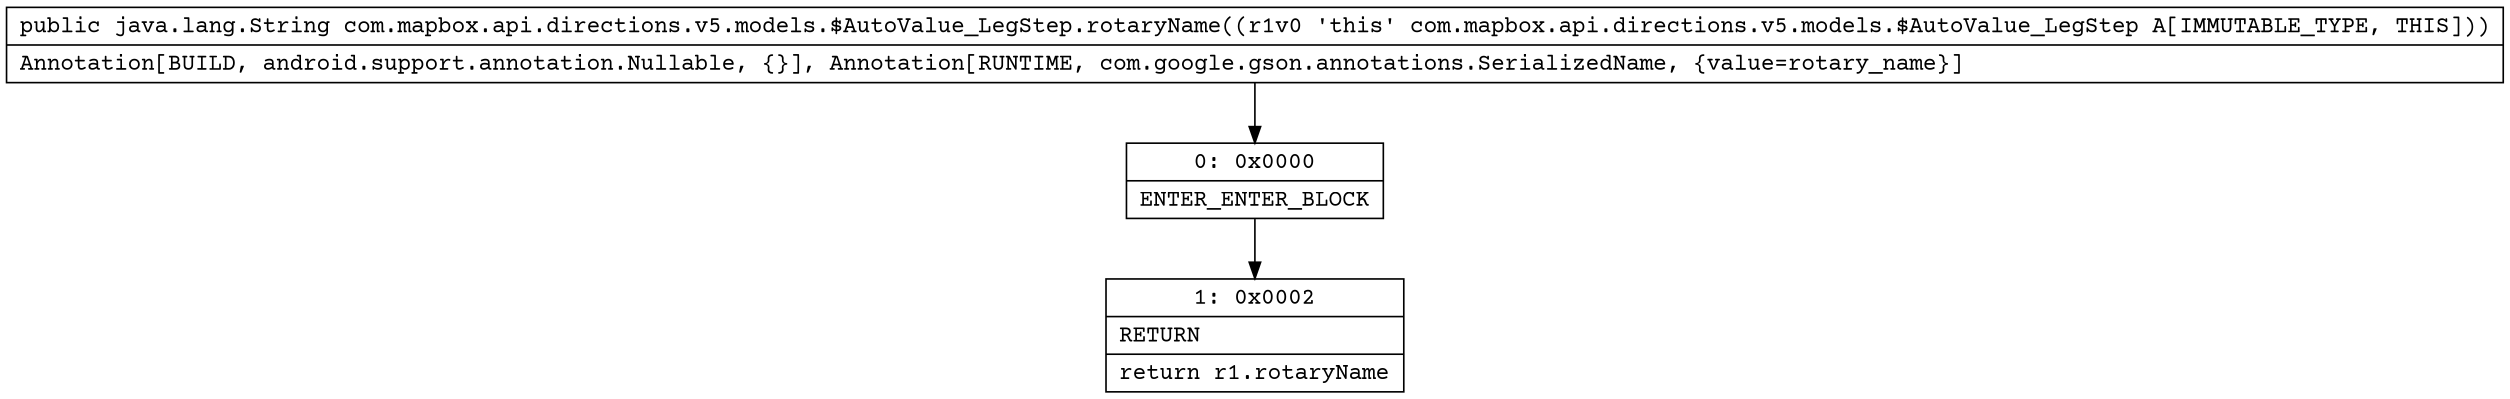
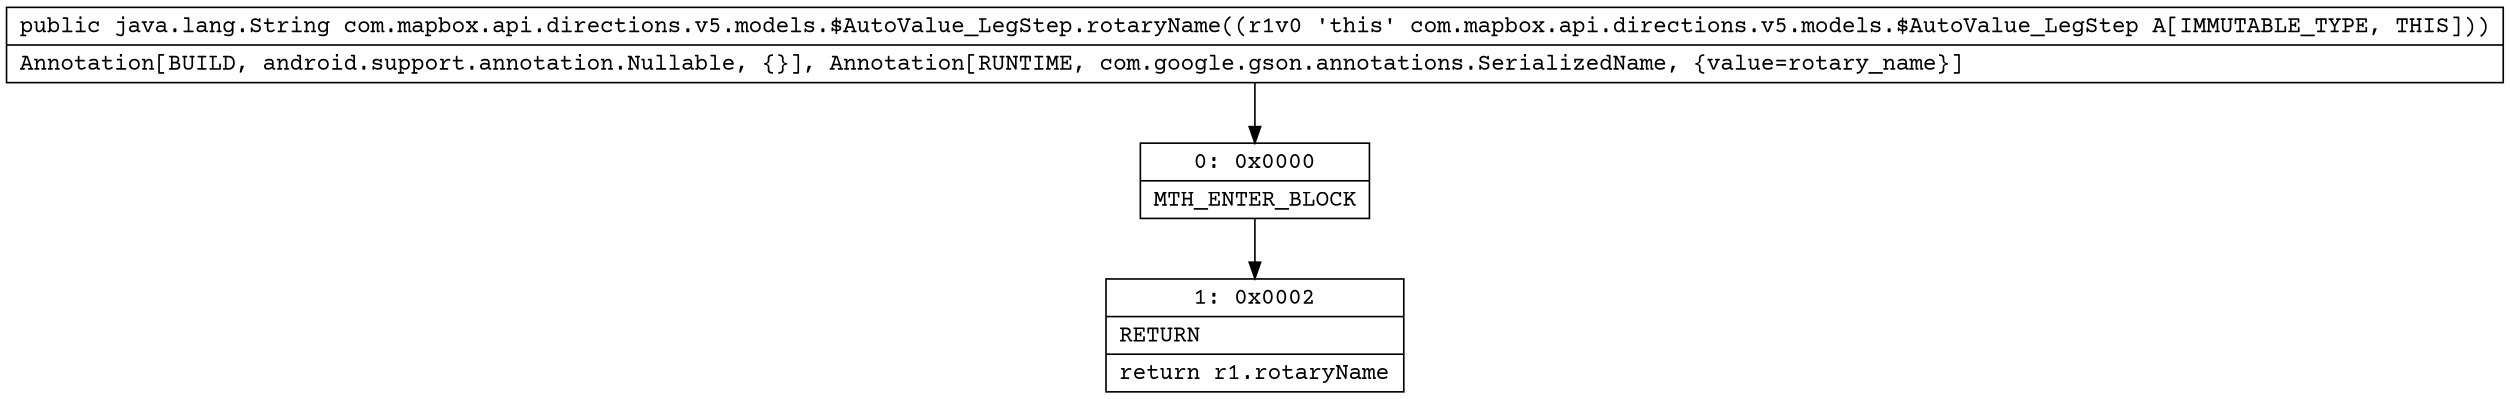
node "0: 0x0000": text "ENTER_ENTER_BLOCK" -> "MTH_ENTER_BLOCK"
